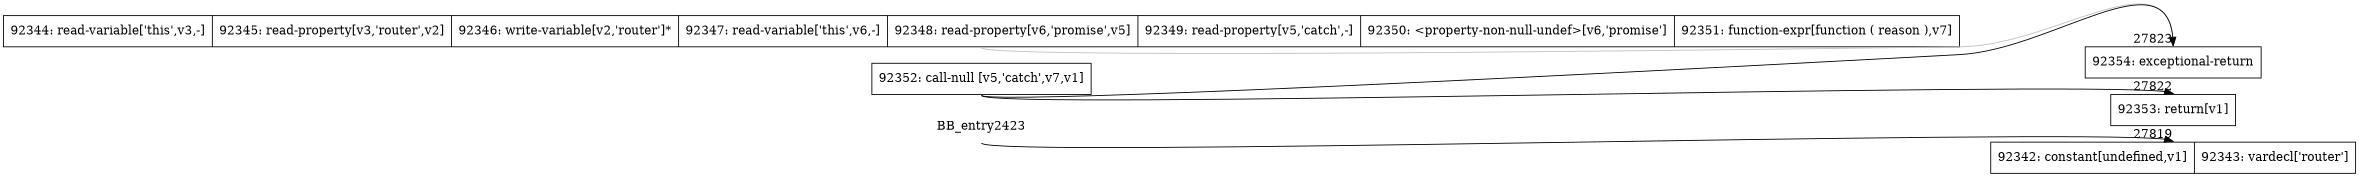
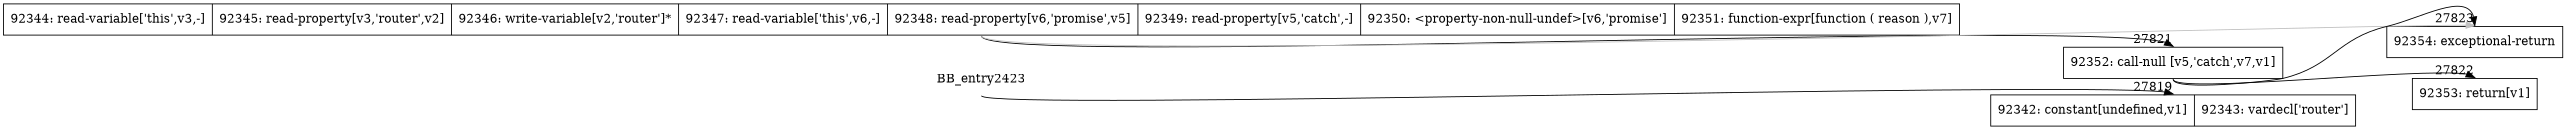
edge "92344: read-variable['this',v3,-]" -> "92352: call-null [v5,'catch',v7,v1]": added
